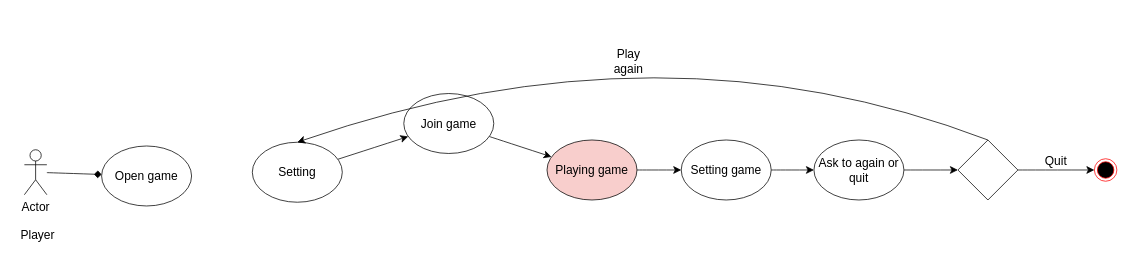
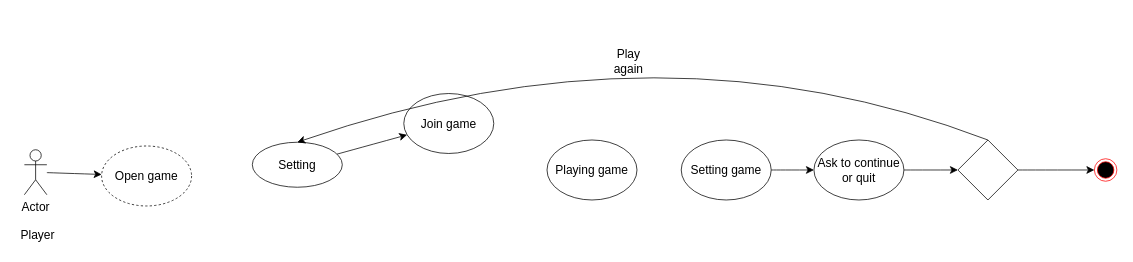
edge "Join game" -> "Playing game": removed
node "Quit": removed
node "Playing game": fillcolor #f8cecc -> #ffffff
edge "Playing game" -> "Setting game": removed
node "Ask to again or quit": label "Ask to again or quit" -> "Ask to continue or quit"
node "Setting": size 90x60 -> 90x45
edge "Actor" -> "Open game": arrowhead diamond -> classic
node "Open game": style solid -> dashed
